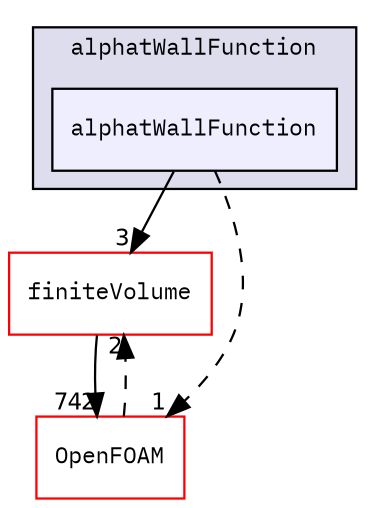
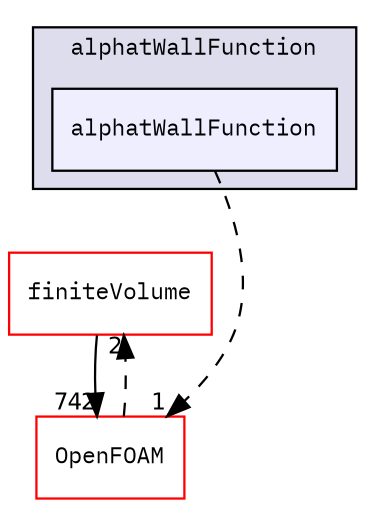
edge "alphatWallFunction" -> "finiteVolume": removed
